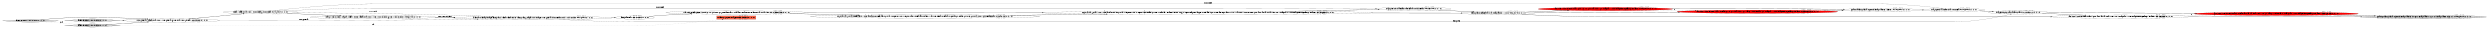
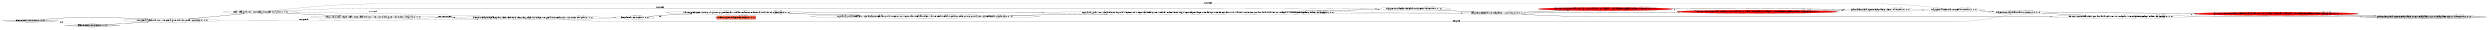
node "testEmittingFromWindowFunction['0', '0', '1']": removed
edge "testEmittingFromWindowFunction['0', '1', '0']" -> "TimeDomainAdaptor timeAdaptor@@@2@@@['1', '1', '0']": now "testHarness.open()@@@7@@@['1', '1', '1']" -> "TimeDomainAdaptor timeAdaptor@@@2@@@['1', '1', '0']"
